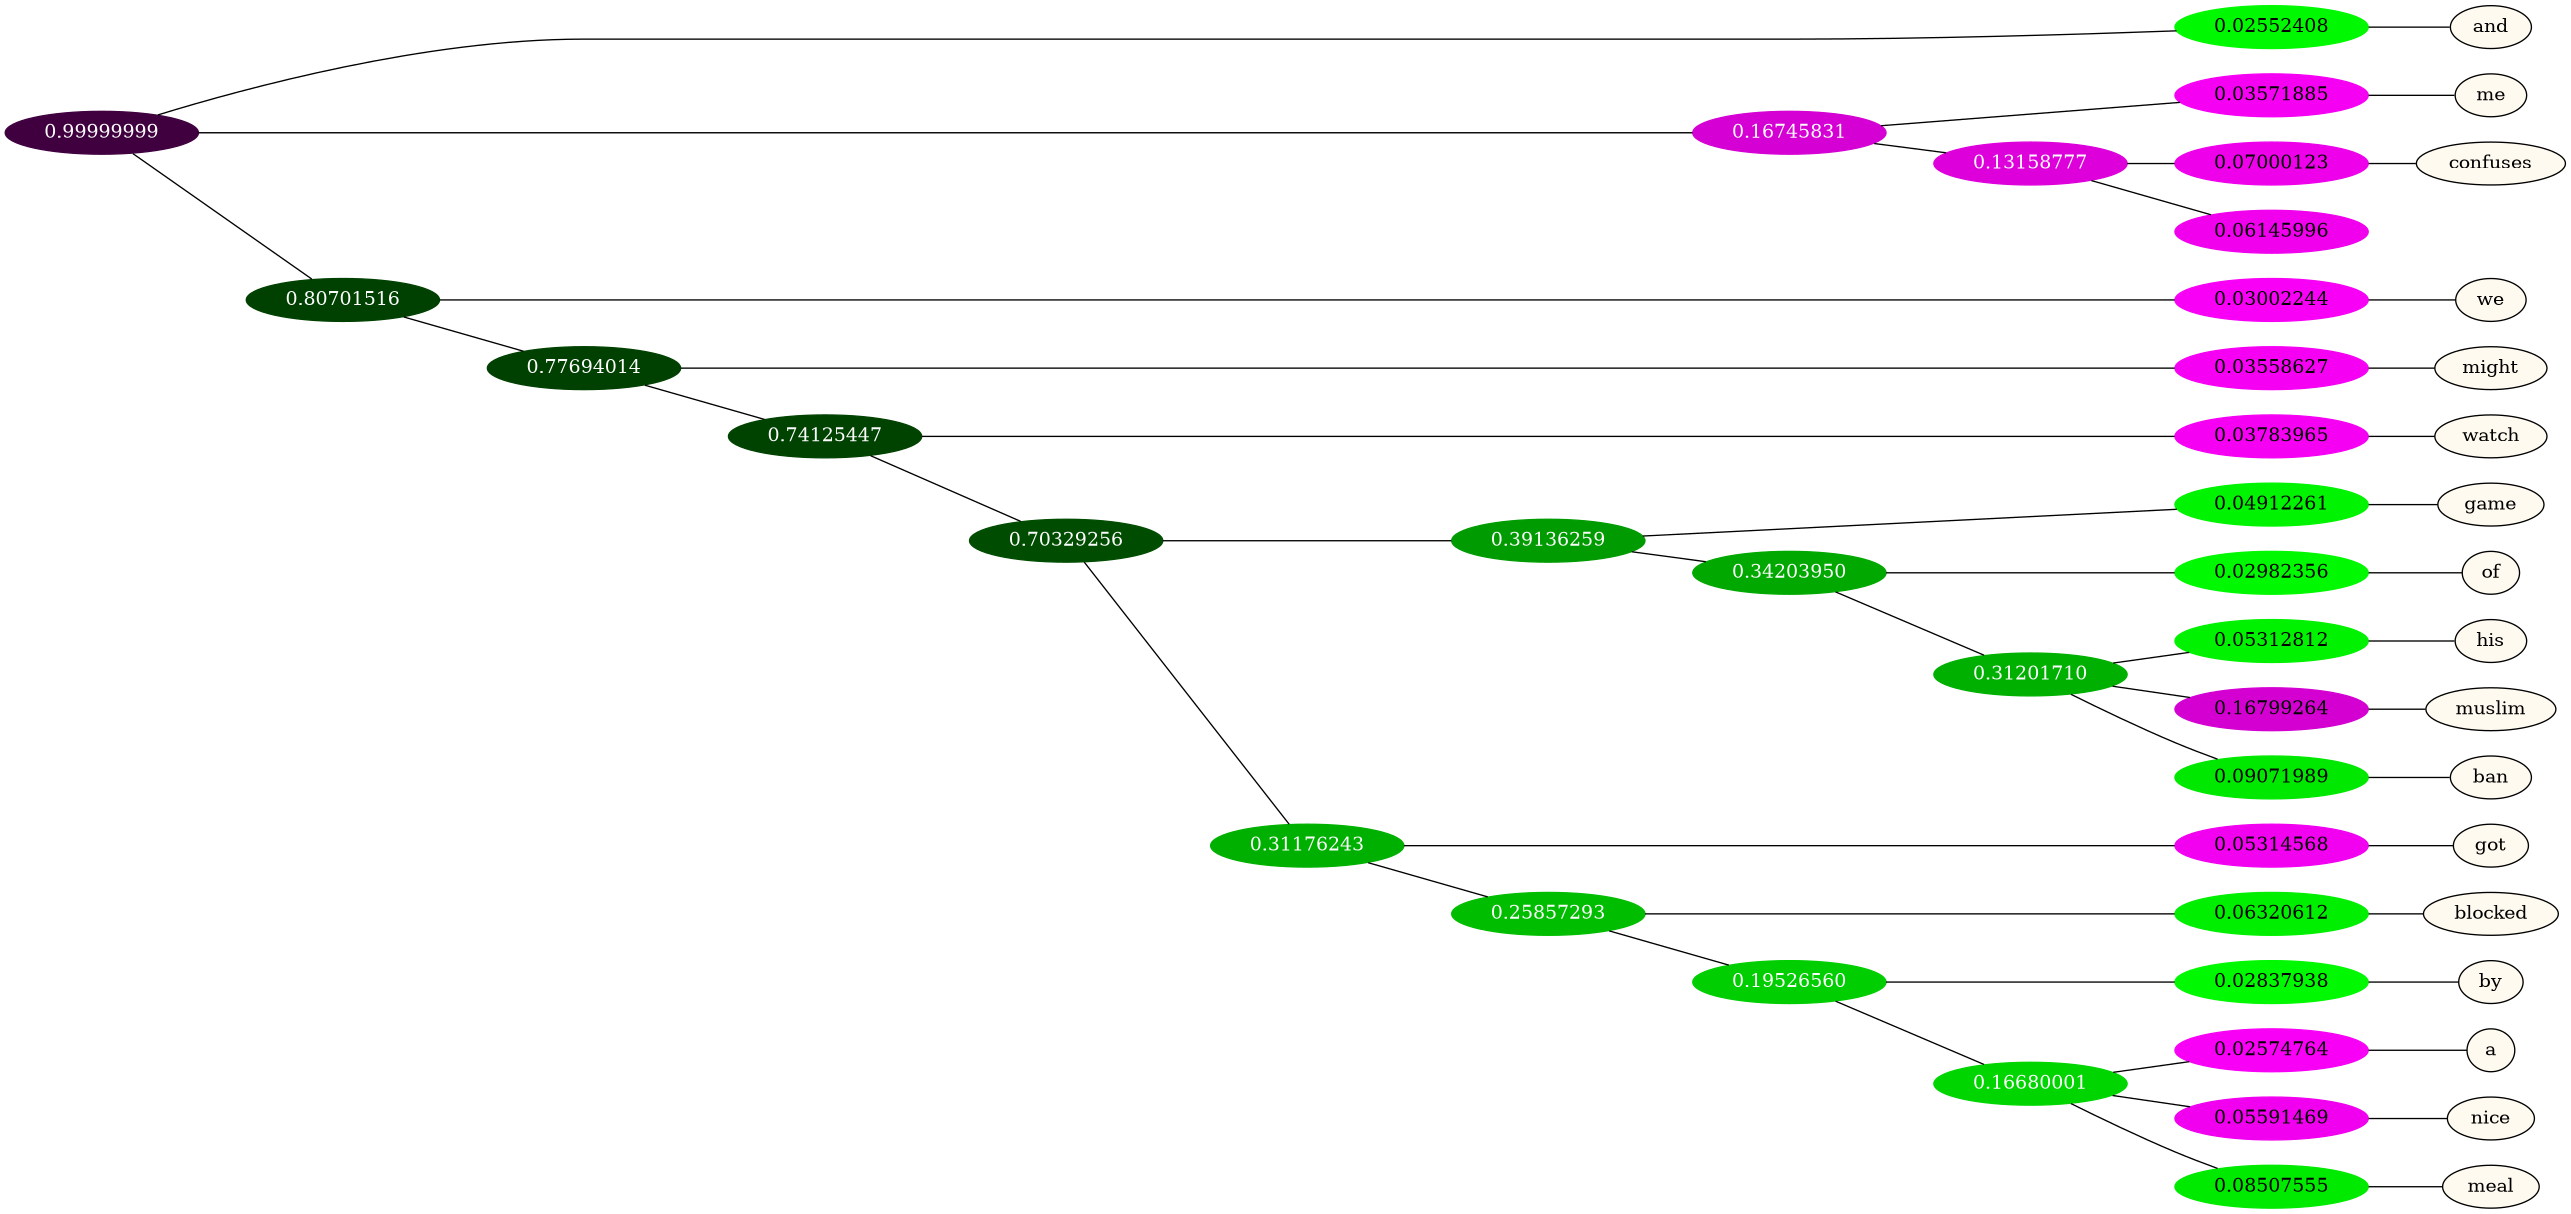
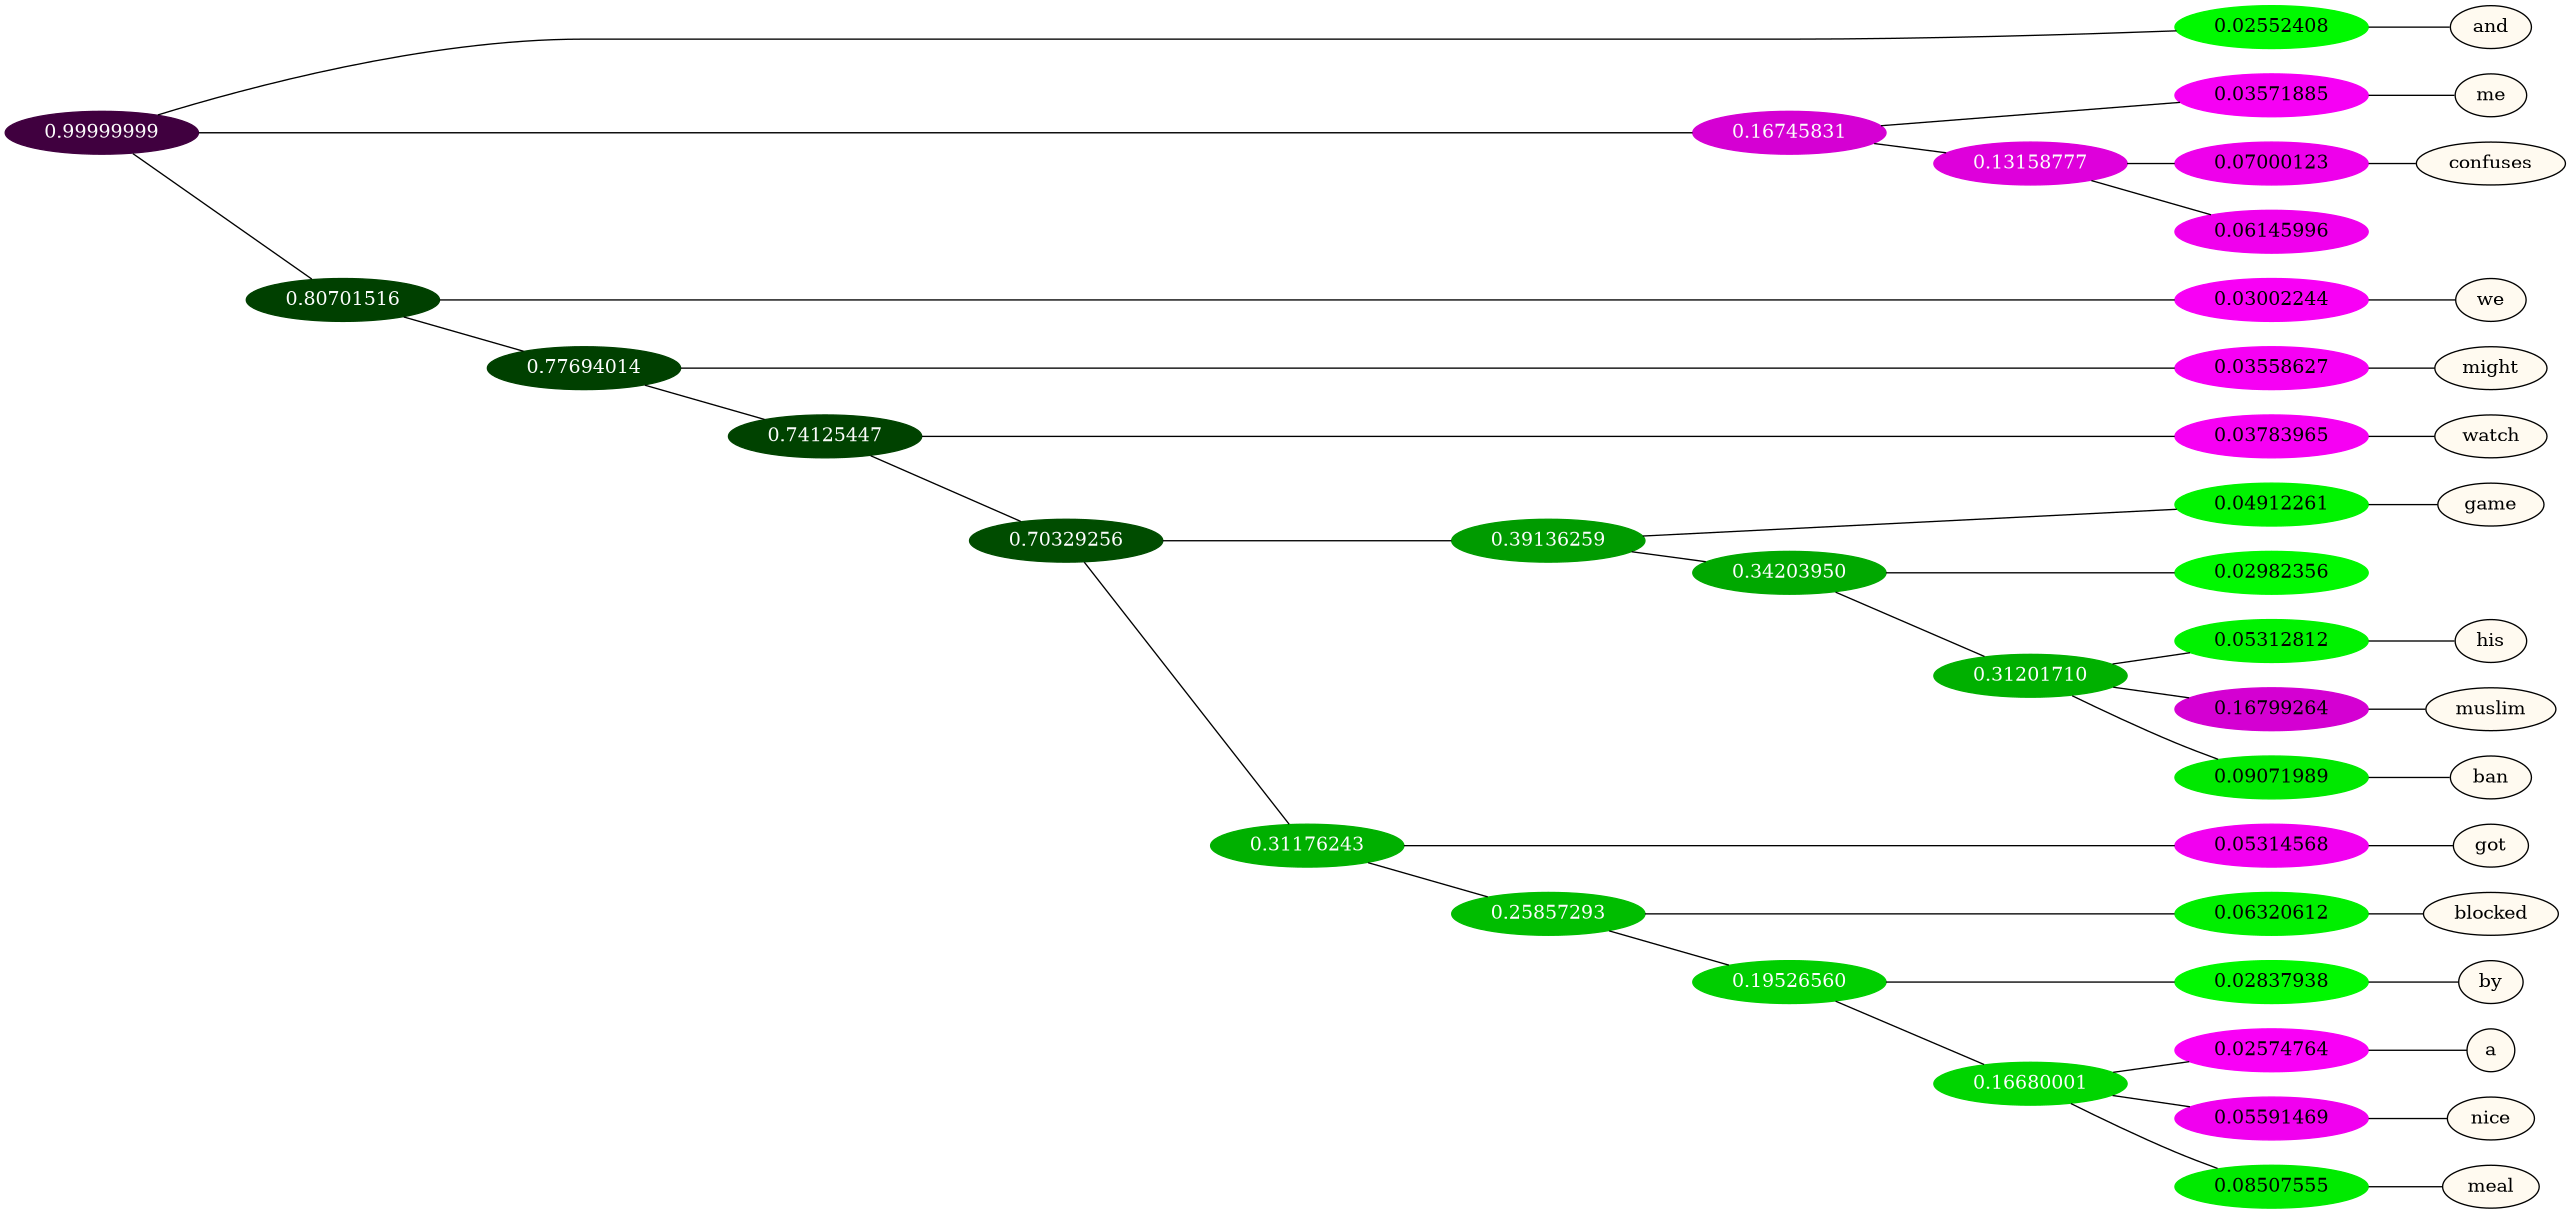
node "of": removed
